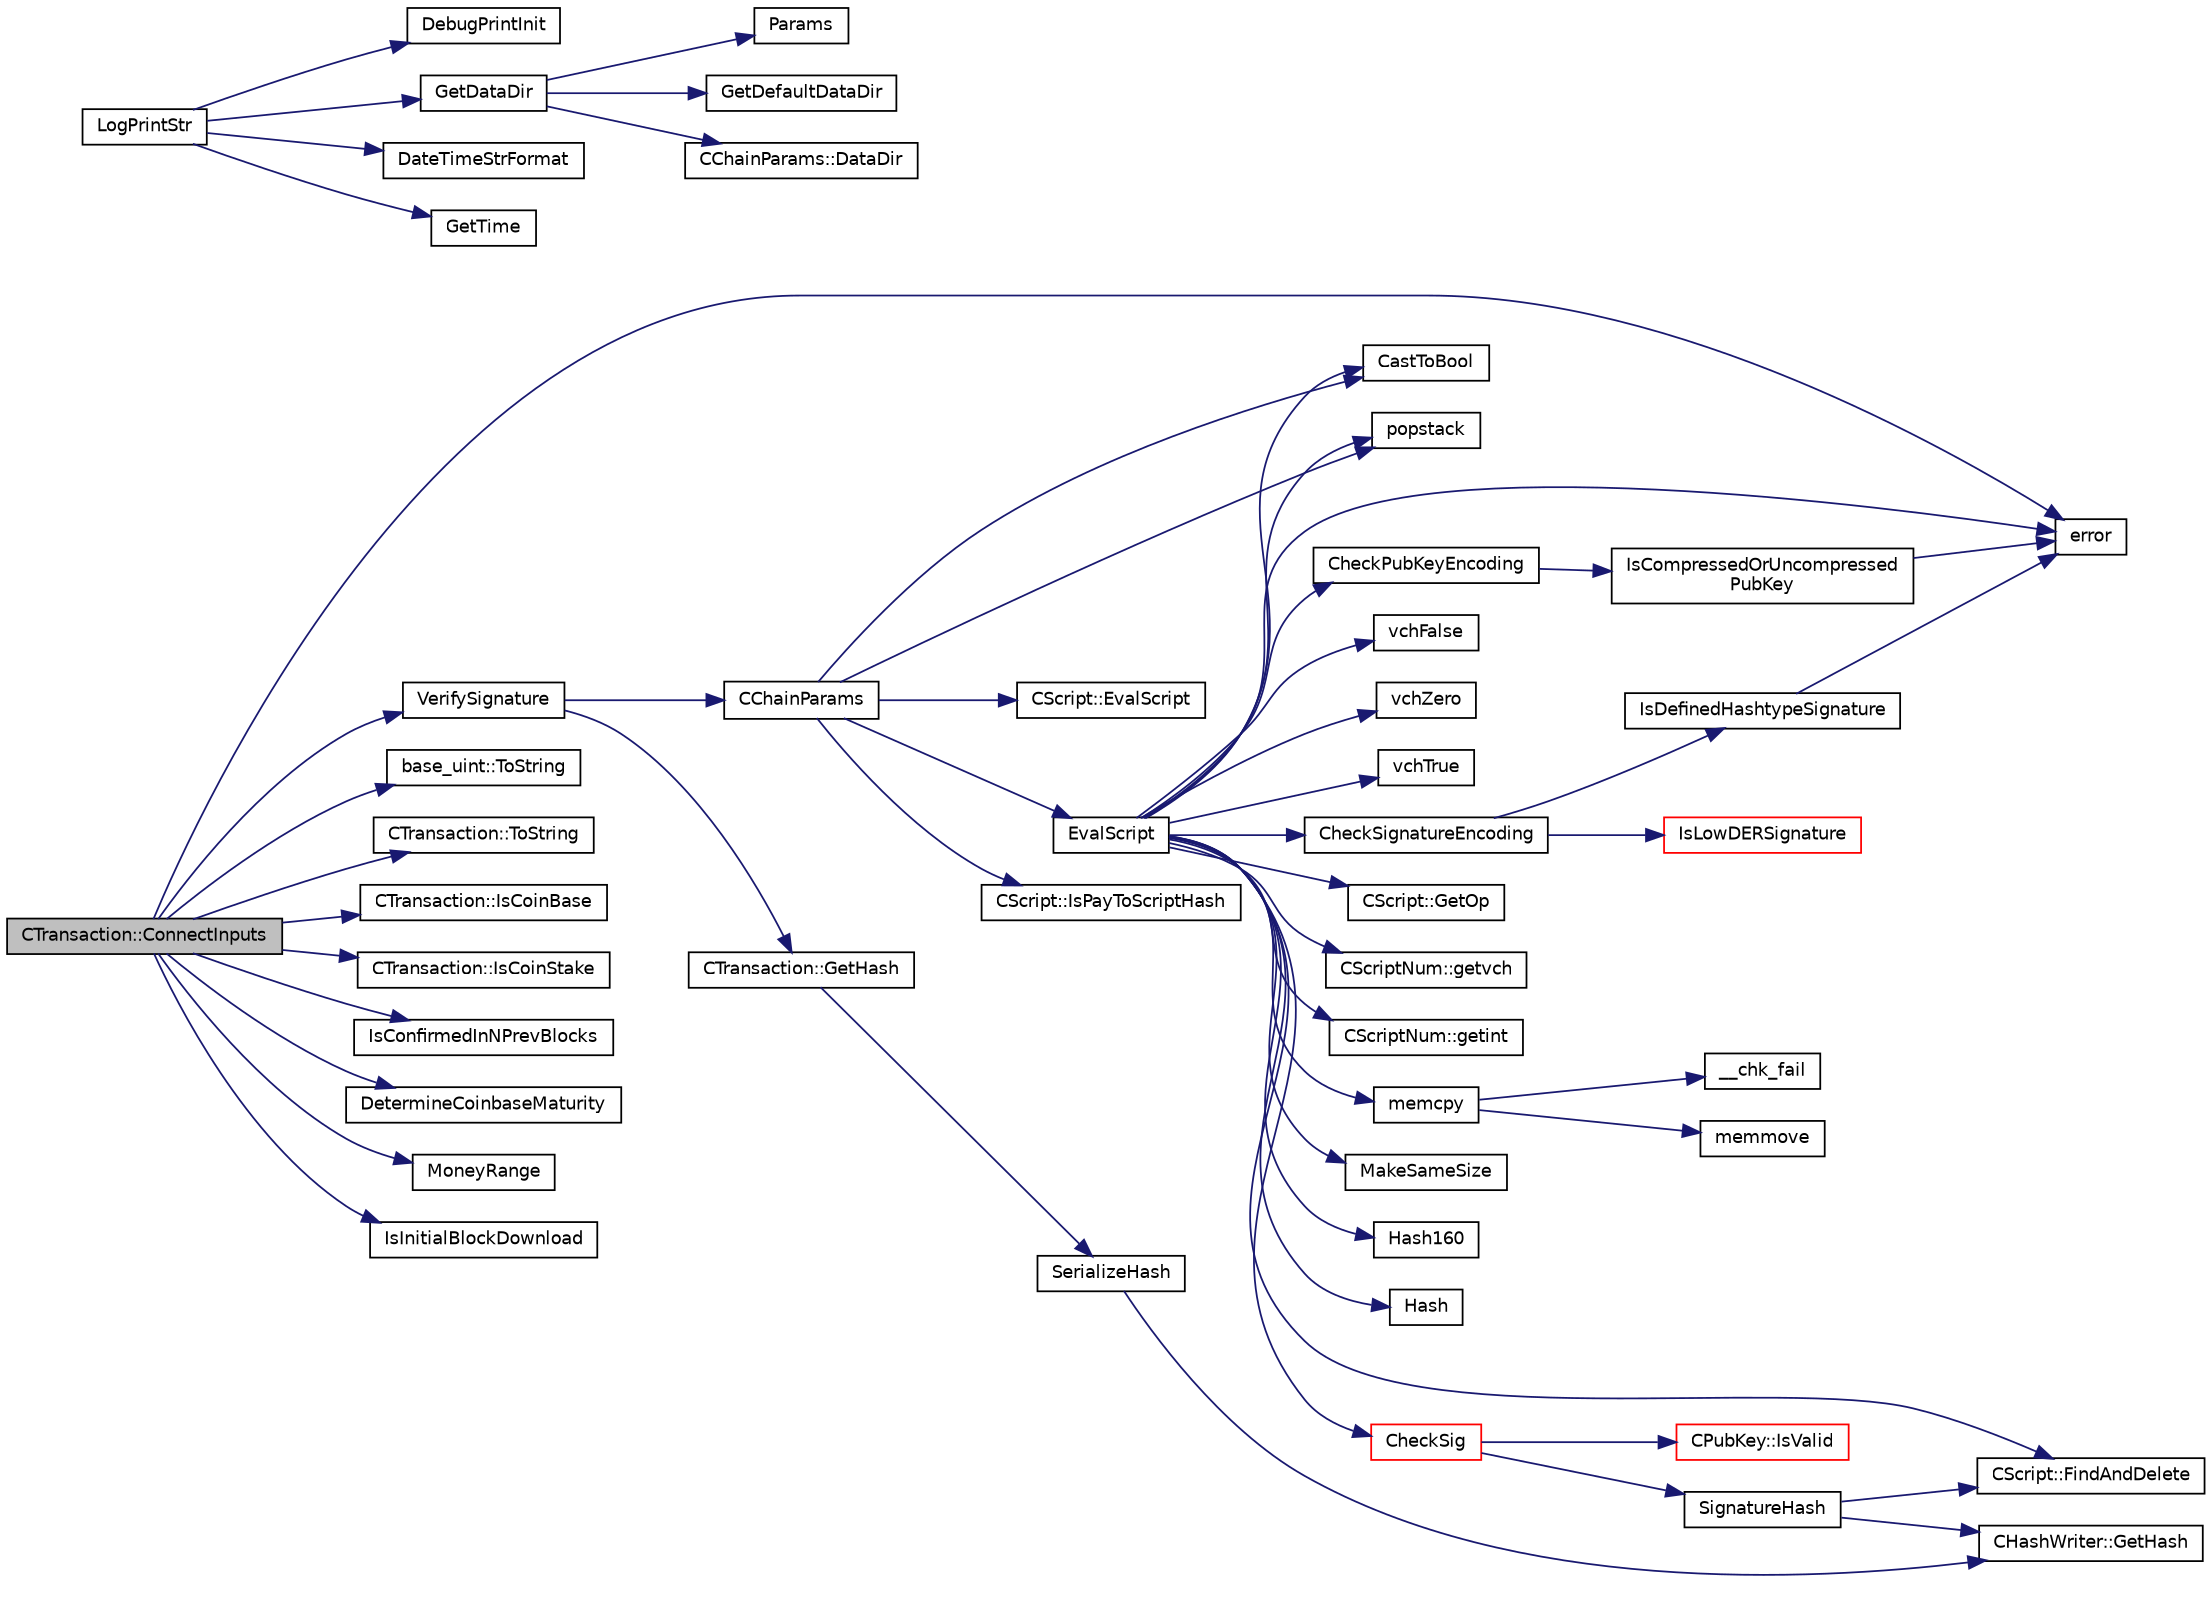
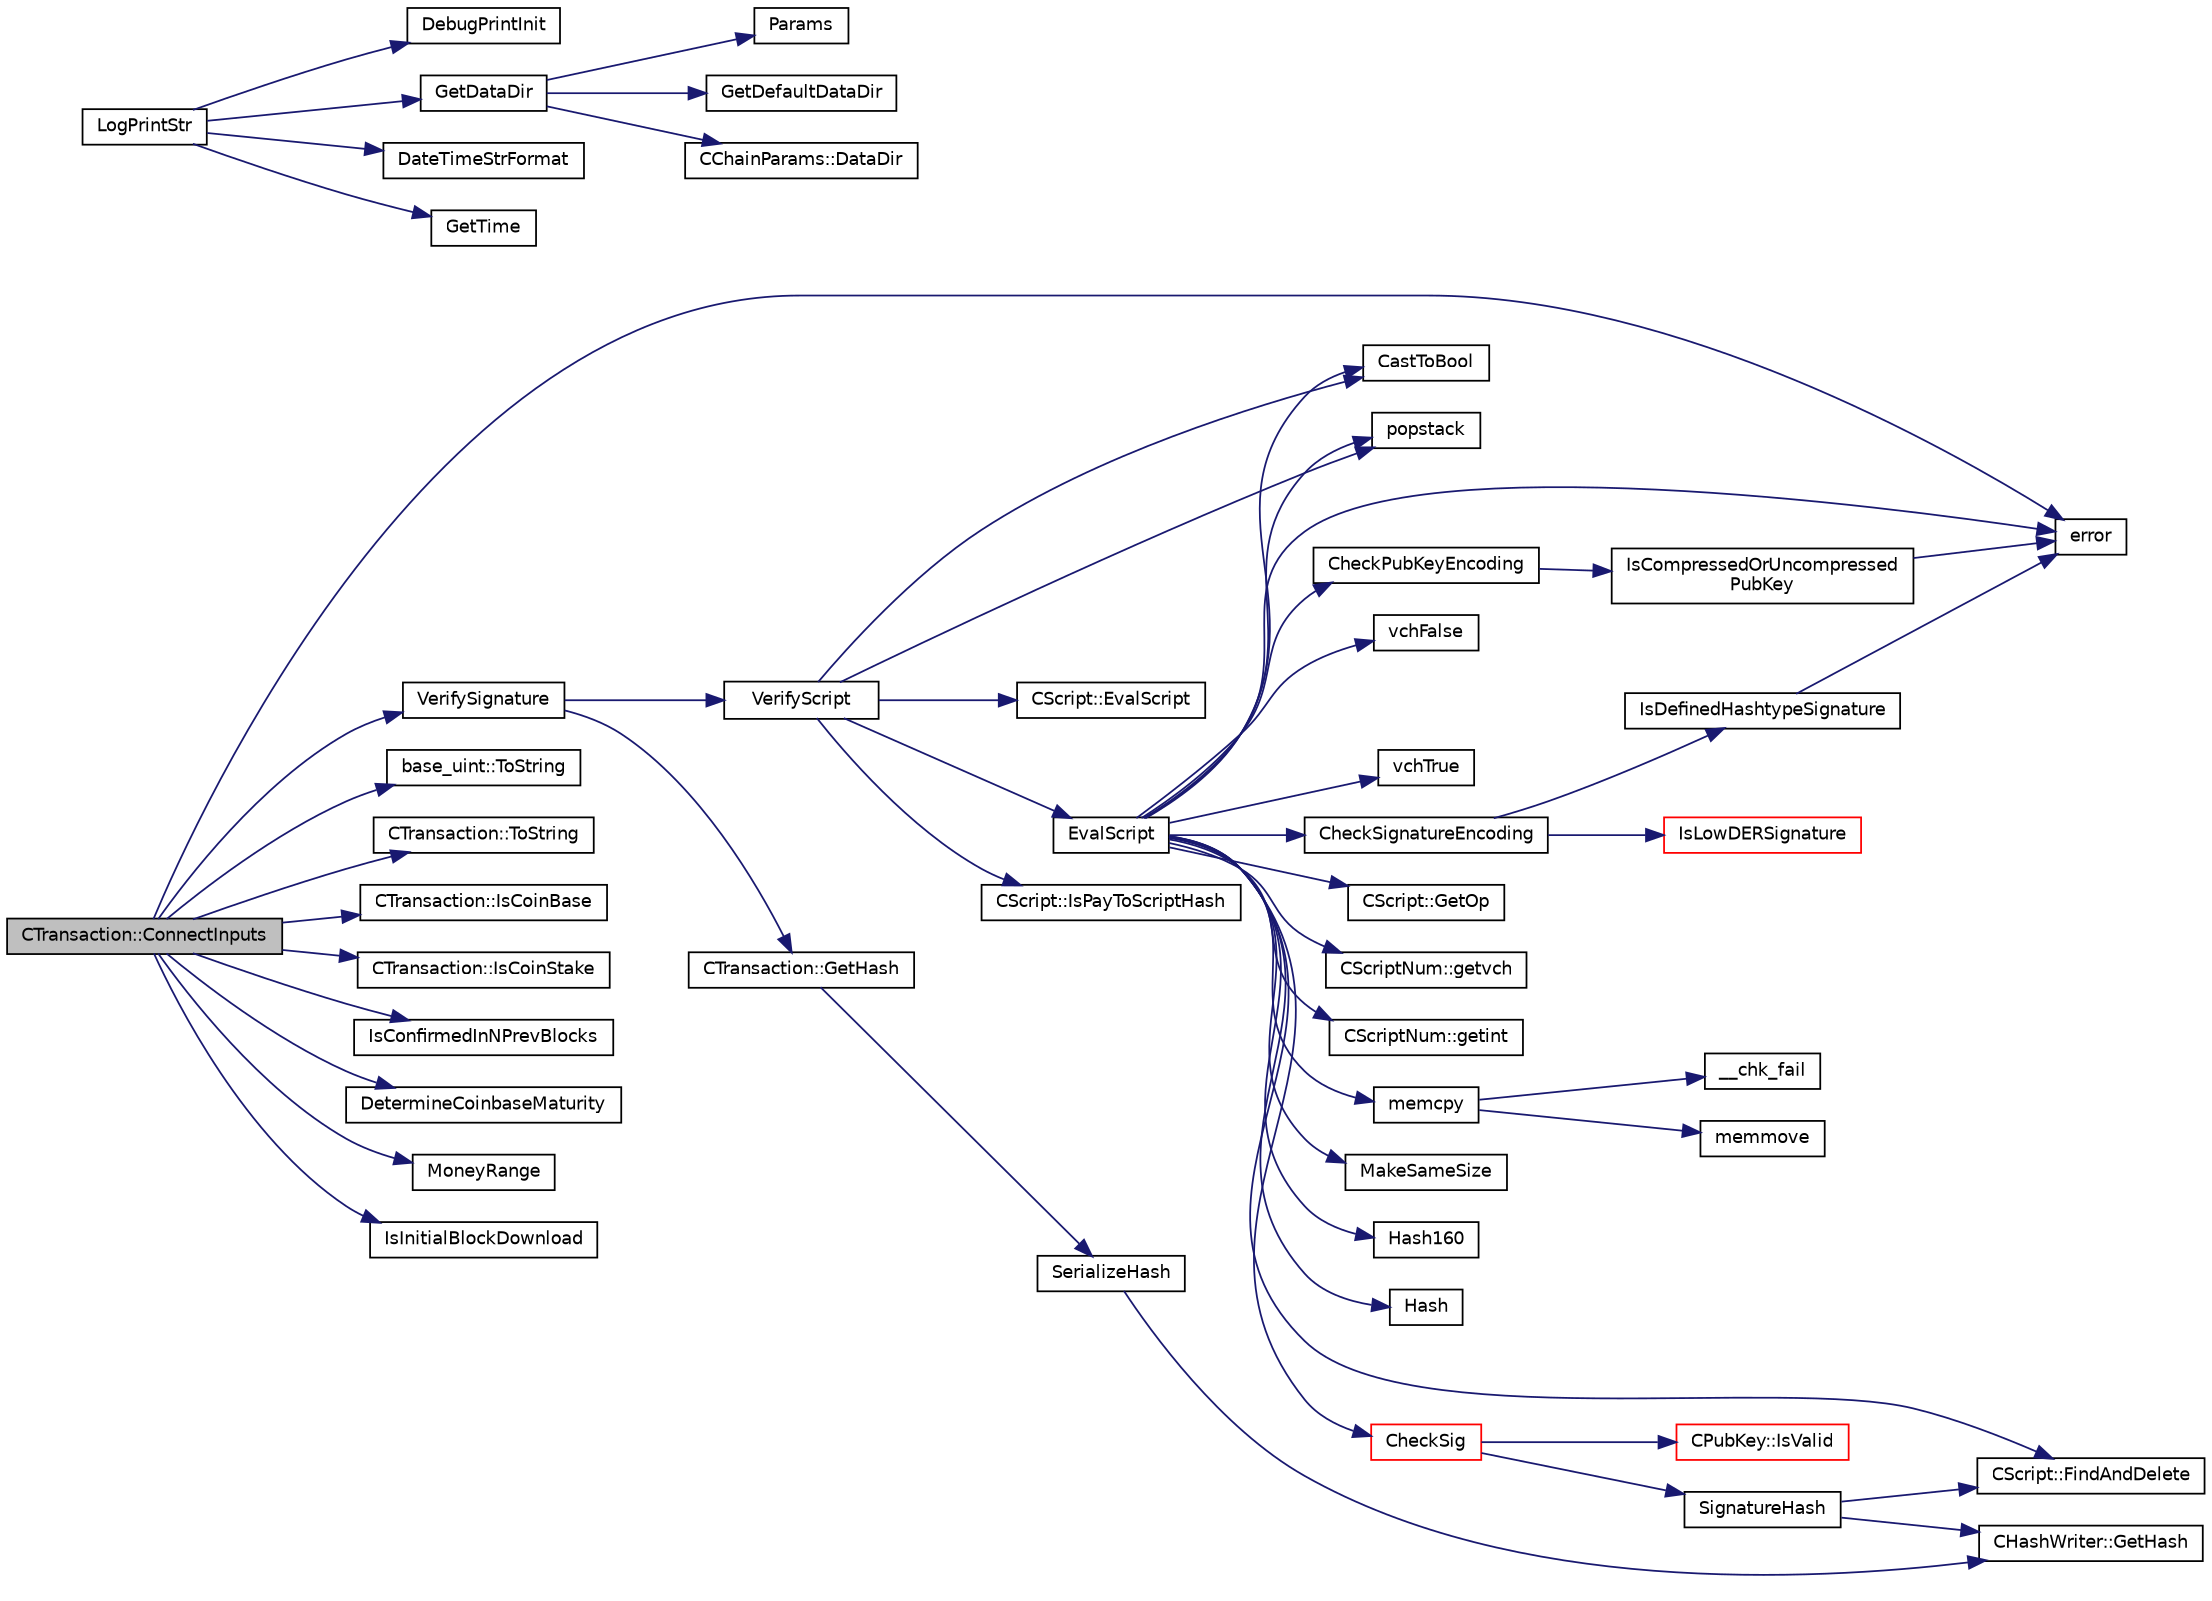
node "CChainParams": label "CChainParams" -> "VerifyScript"
node "vchZero": removed
